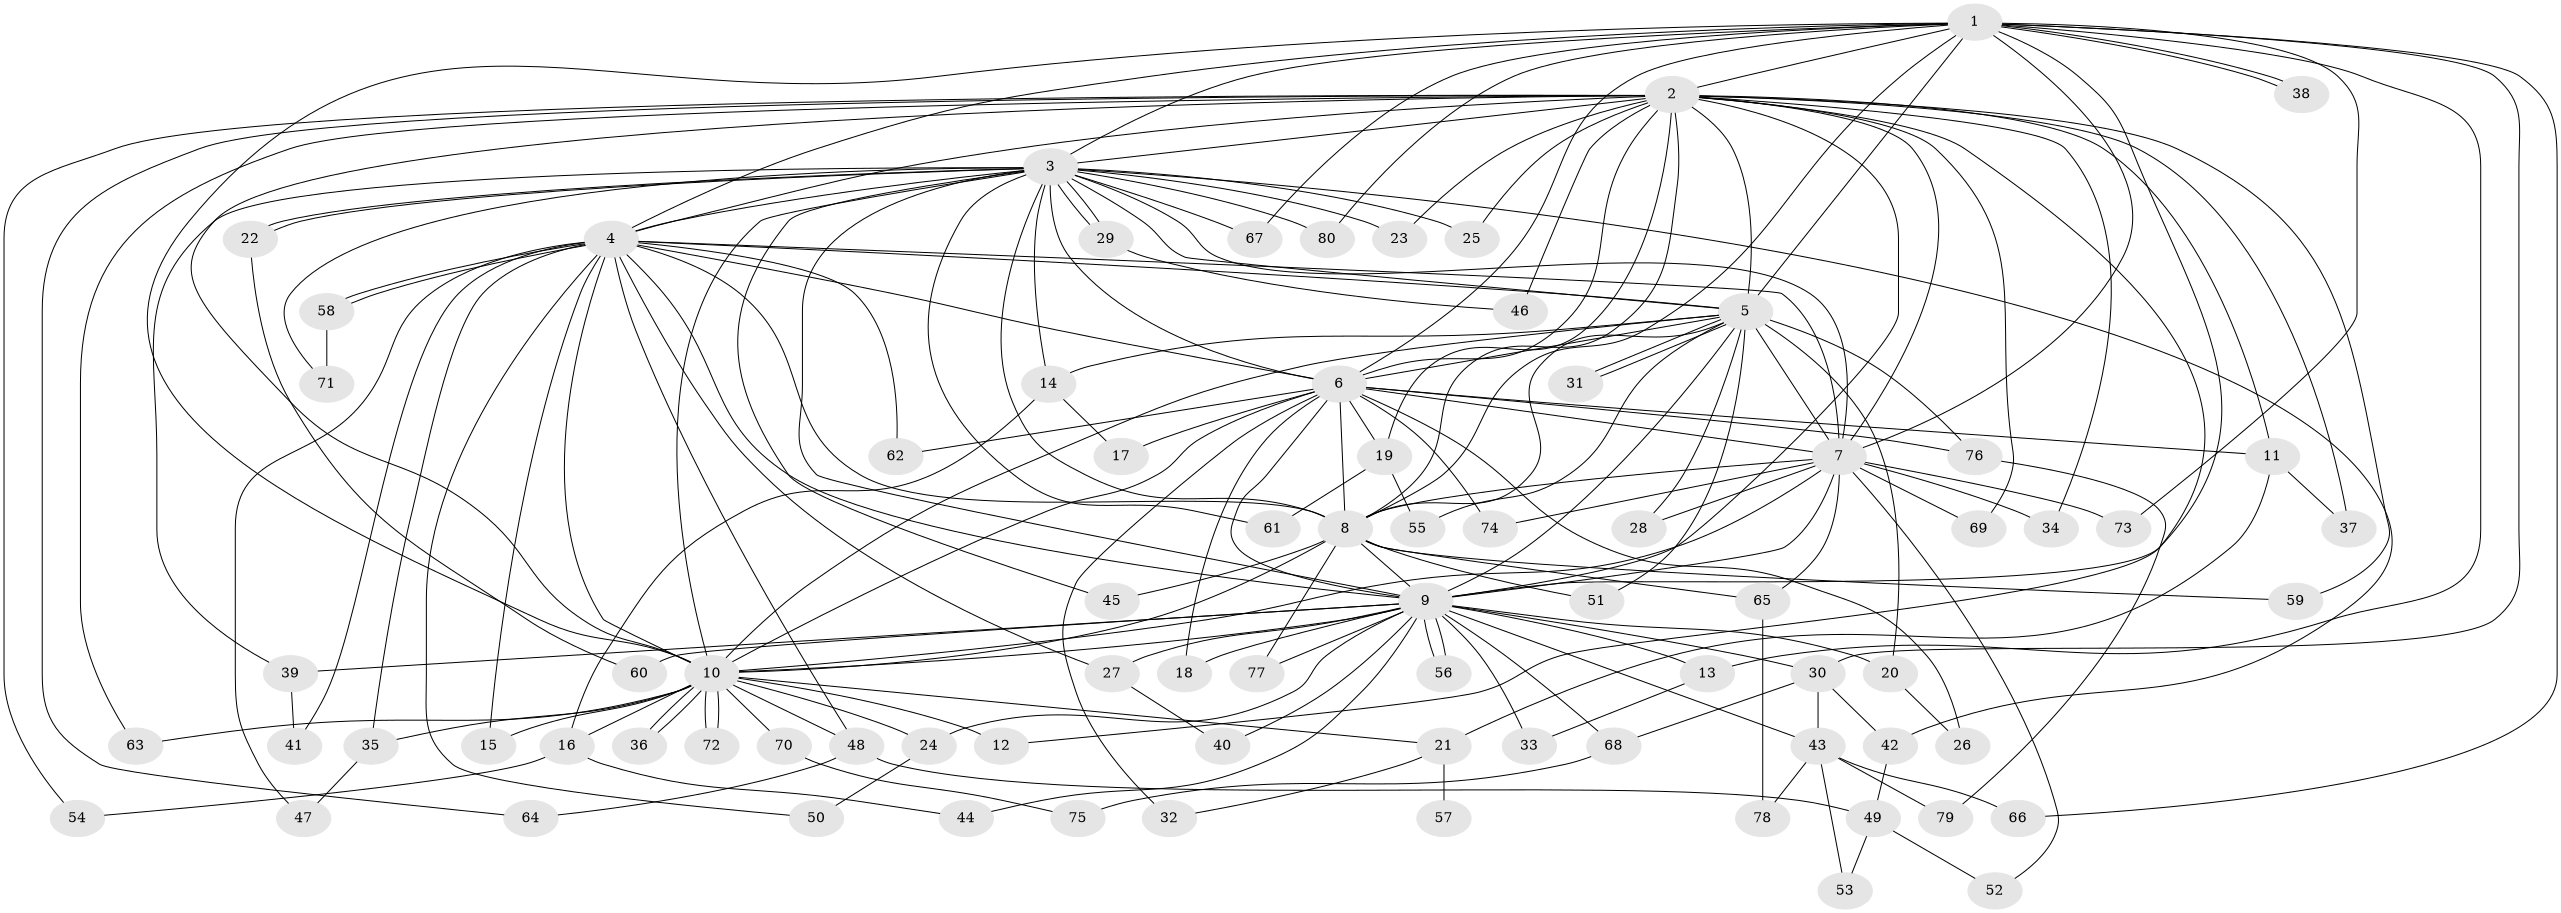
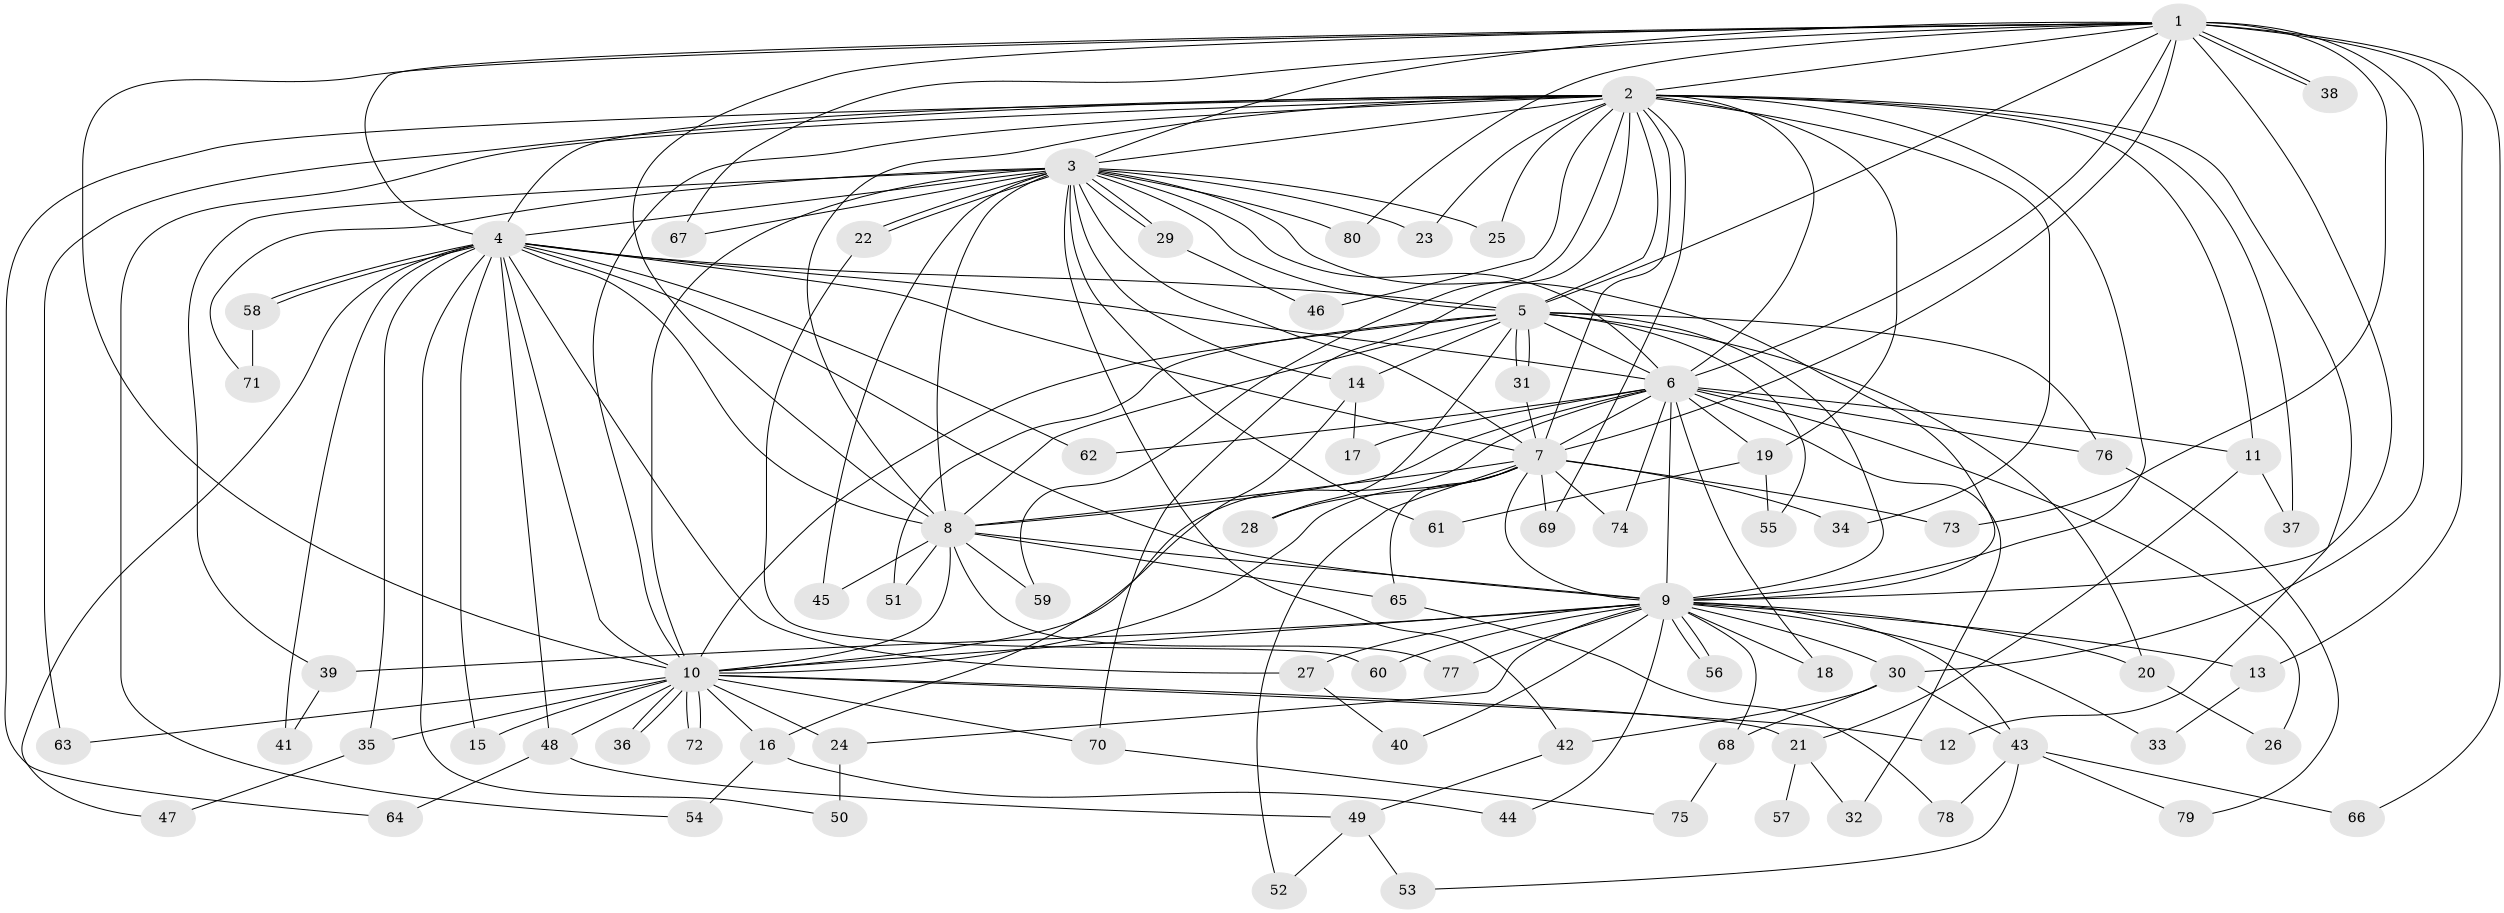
edge "2" -- "70": added
edge "5" -- "7": now "31" -- "7"
